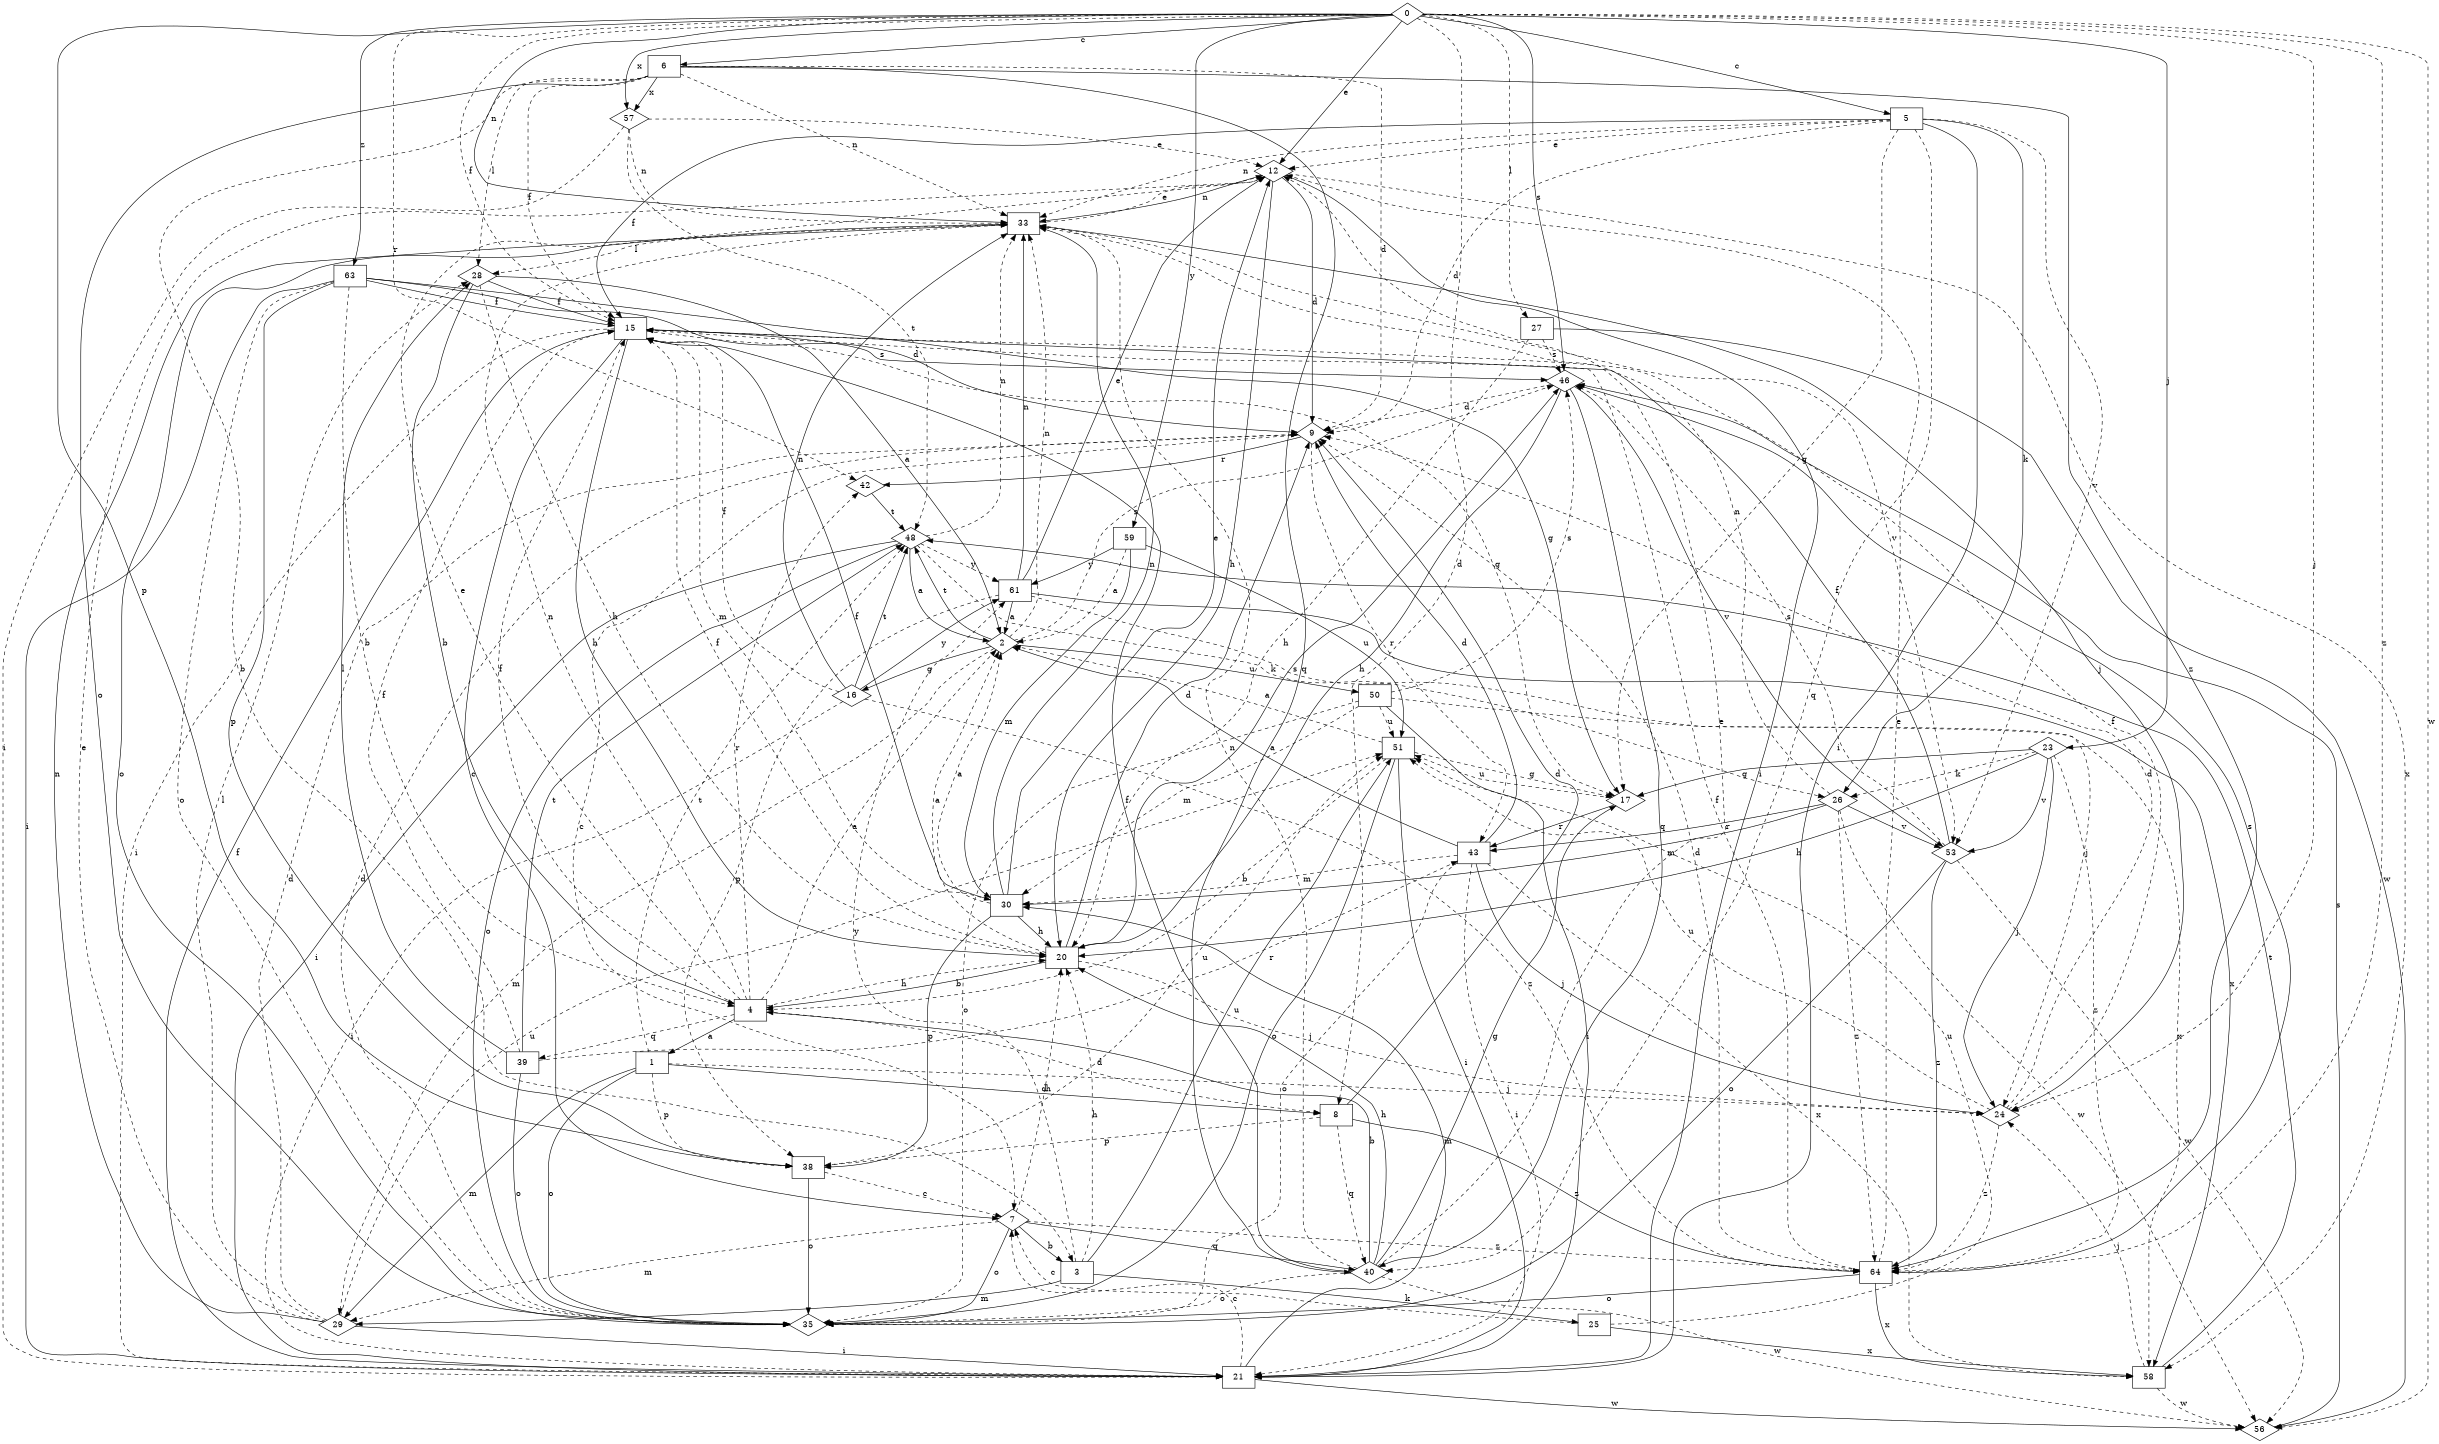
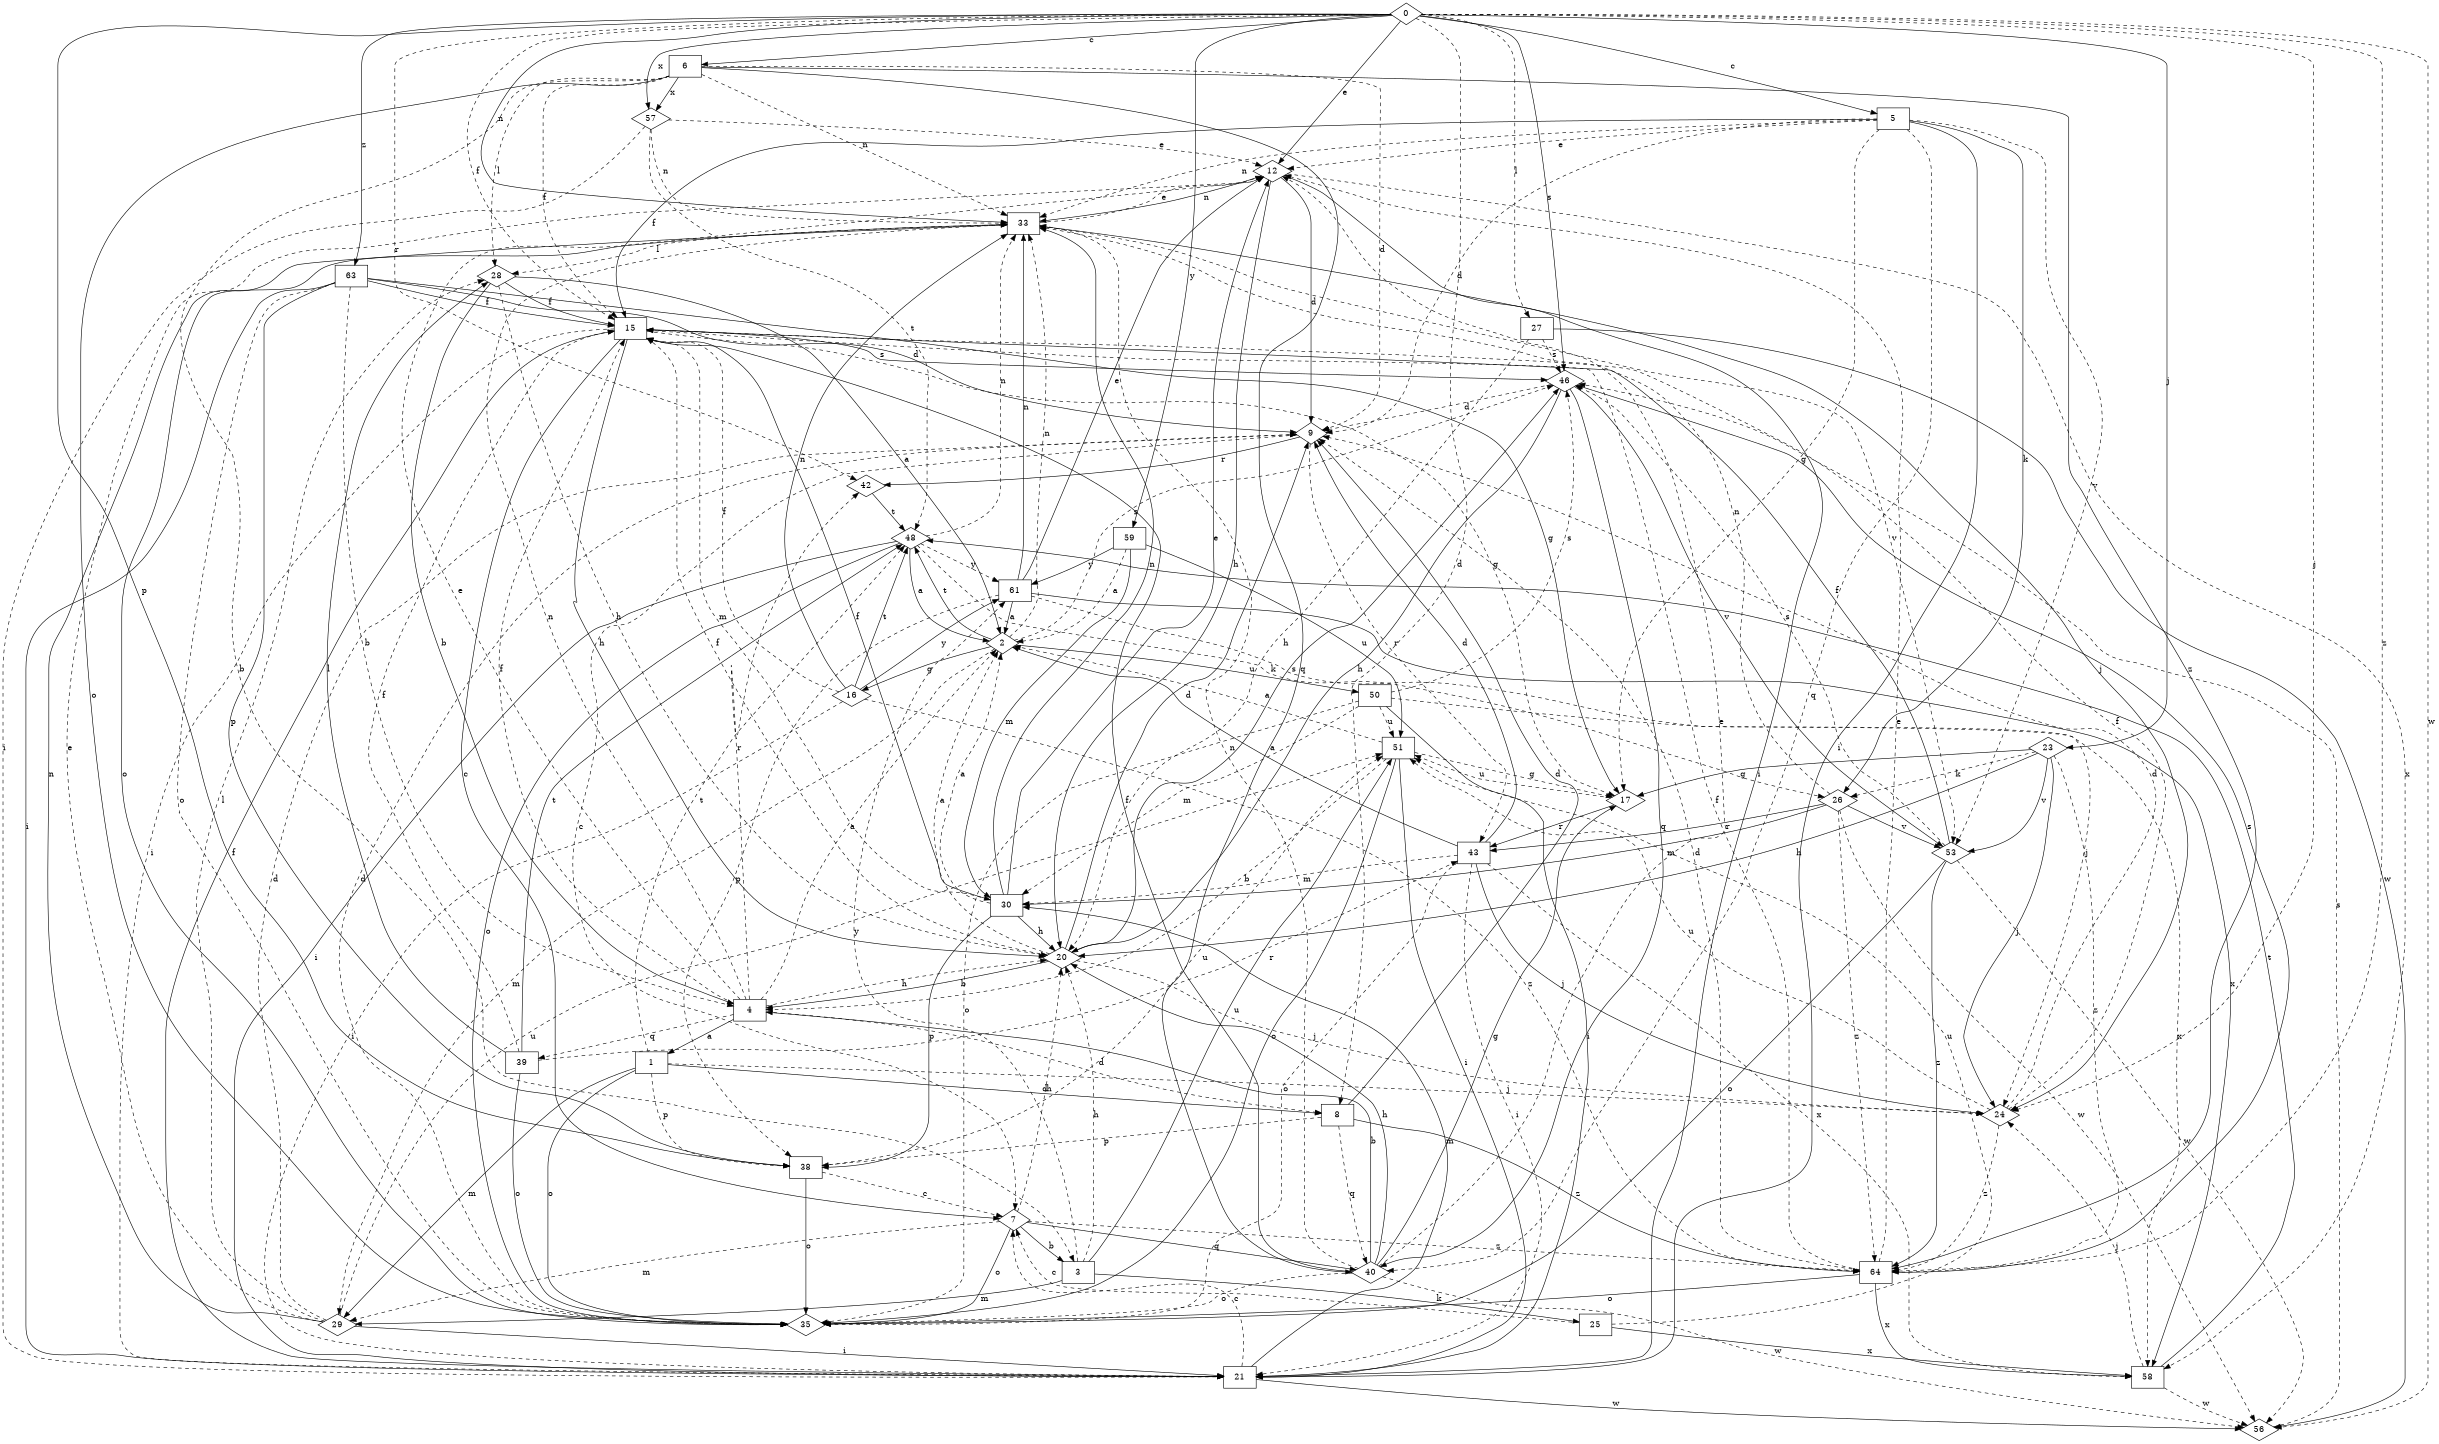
edge "56" -> "46": style solid -> dashed
node "20": shape box -> diamond
